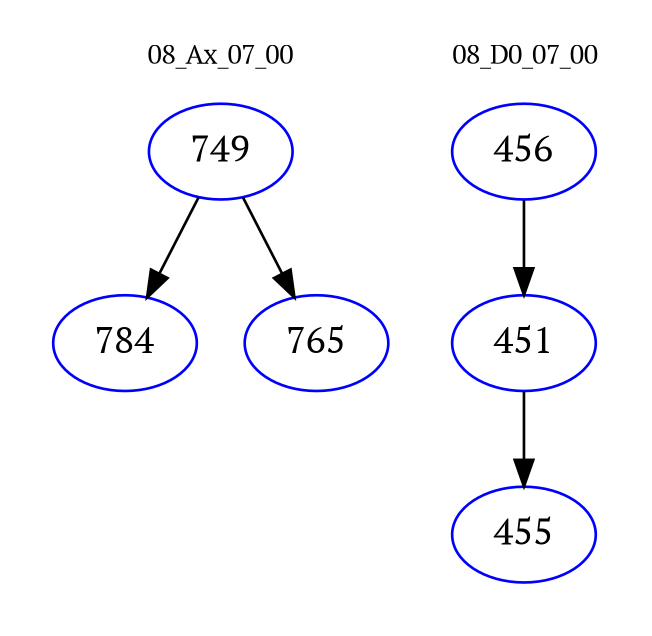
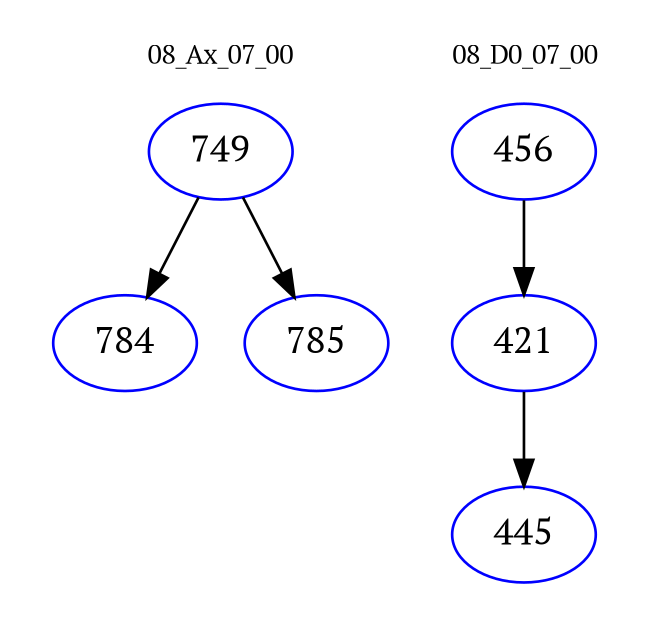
node "765": label "765" -> "785"
node "451": label "451" -> "421"
node "455": label "455" -> "445"
